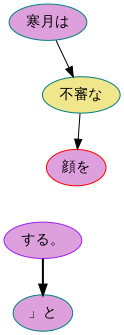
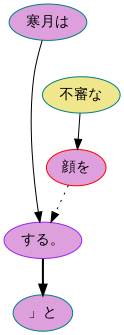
edge "寒月は" -> "不審な": now "寒月は" -> "する。"
edge "顔を" -> "する。": added
